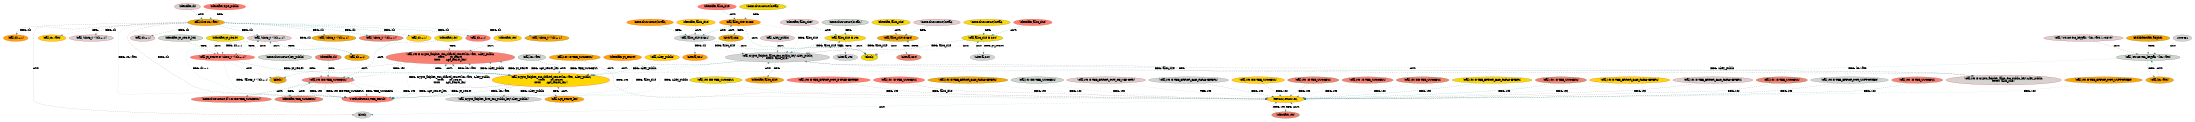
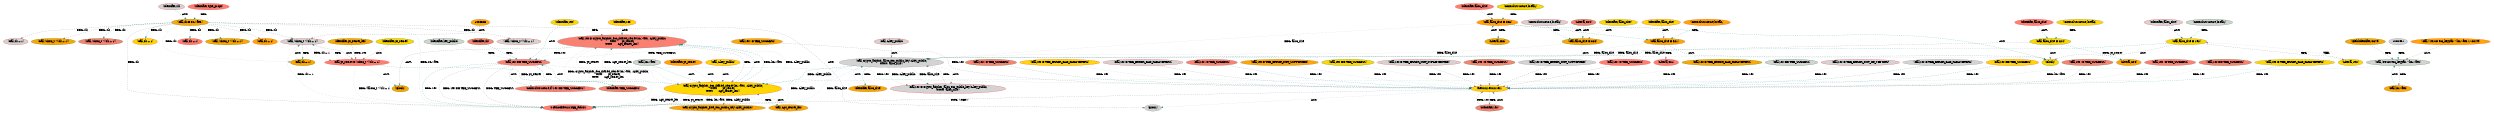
node "(Identifier,type_public)": label "(Identifier,type_public)" -> "(Identifier,type_props)"
node "1000503": added
node "(Call,so->attr)": removed
node "(Identifier,pt_secret_len)": fillcolor lightgrey -> orange
node "(Call,alloc_size = 521)": fillcolor lightgrey -> orange
node "(Call,((struct ecc_keypair *)ko->attr)->curve)": fillcolor lightgrey -> orange
node "(FieldIdentifier,acipher)": label "(FieldIdentifier,acipher)" -> "(FieldIdentifier,curve)"
edge "(Identifier,pt_secret_len)" -> "(Call,pt_secret = (uint8_t *)(sk + 1))": label "CFG: " -> "DDG: res"
edge "(Call,alloc_size = 521)" -> "(Literal,521)": label "DDG: sk" -> "CFG: "
edge "(Literal,384)" -> "(Call,alloc_size = 384)": label "DDG: " -> "AST: "
edge "1000451" -> "(Call,(struct ecc_keypair *)ko->attr)": label "AST: " -> "CFG: "
edge "(Call,alloc_size = 384)" -> "(Literal,384)": removed, label "CFG:"
edge "(Literal,224)" -> "(Call,alloc_size = 224)": removed, label "AST:"
node "(ControlStructure,key_public)": label "(ControlStructure,key_public)" -> "(Identifier,key_public)"
node "(Literal,521)": fillcolor orange -> salmon
node "(Literal,192)": fillcolor lightgrey -> gold
node "(Literal,224)": fillcolor lightgrey -> orange
node "(Call,res = TEE_ERROR_NOT_IMPLEMENTED)": fillcolor salmon -> lightgrey
edge "(Call,res = TEE_ERROR_NOT_IMPLEMENTED)" -> "(Return,return res;)": label "DDG: alloc_size" -> "DDG: res"
edge "(Call,res = TEE_ERROR_OUT_OF_MEMORY)" -> "(Return,return res;)": label "TEE: res" -> "DDG: res"
edge "(Return,return res;)" -> "(MethodReturn,TEE_Result)": added, label "DDG: <RET>"
node "(Call,crypto_acipher_free_ecc_public_key(&key_public))": fillcolor lightgrey -> orange
